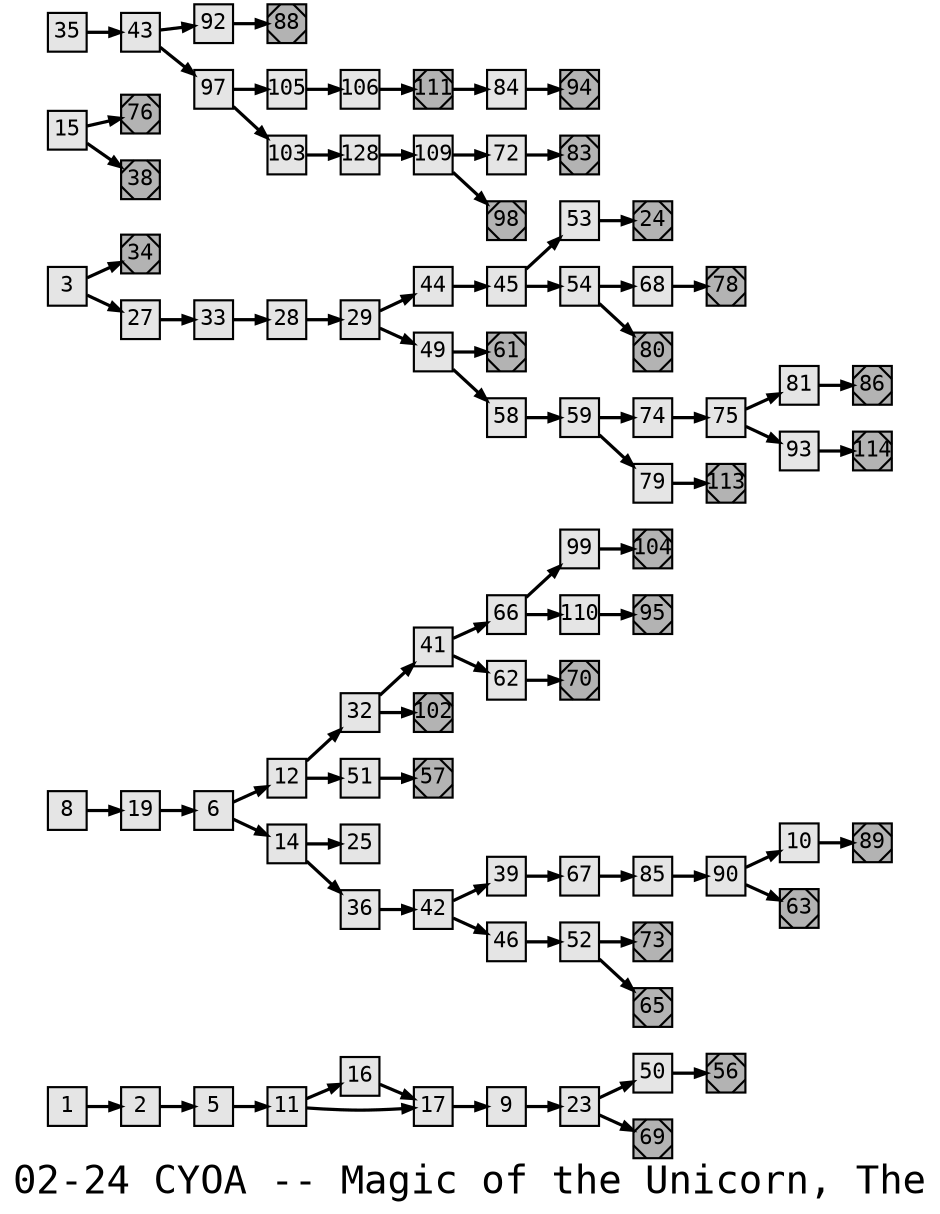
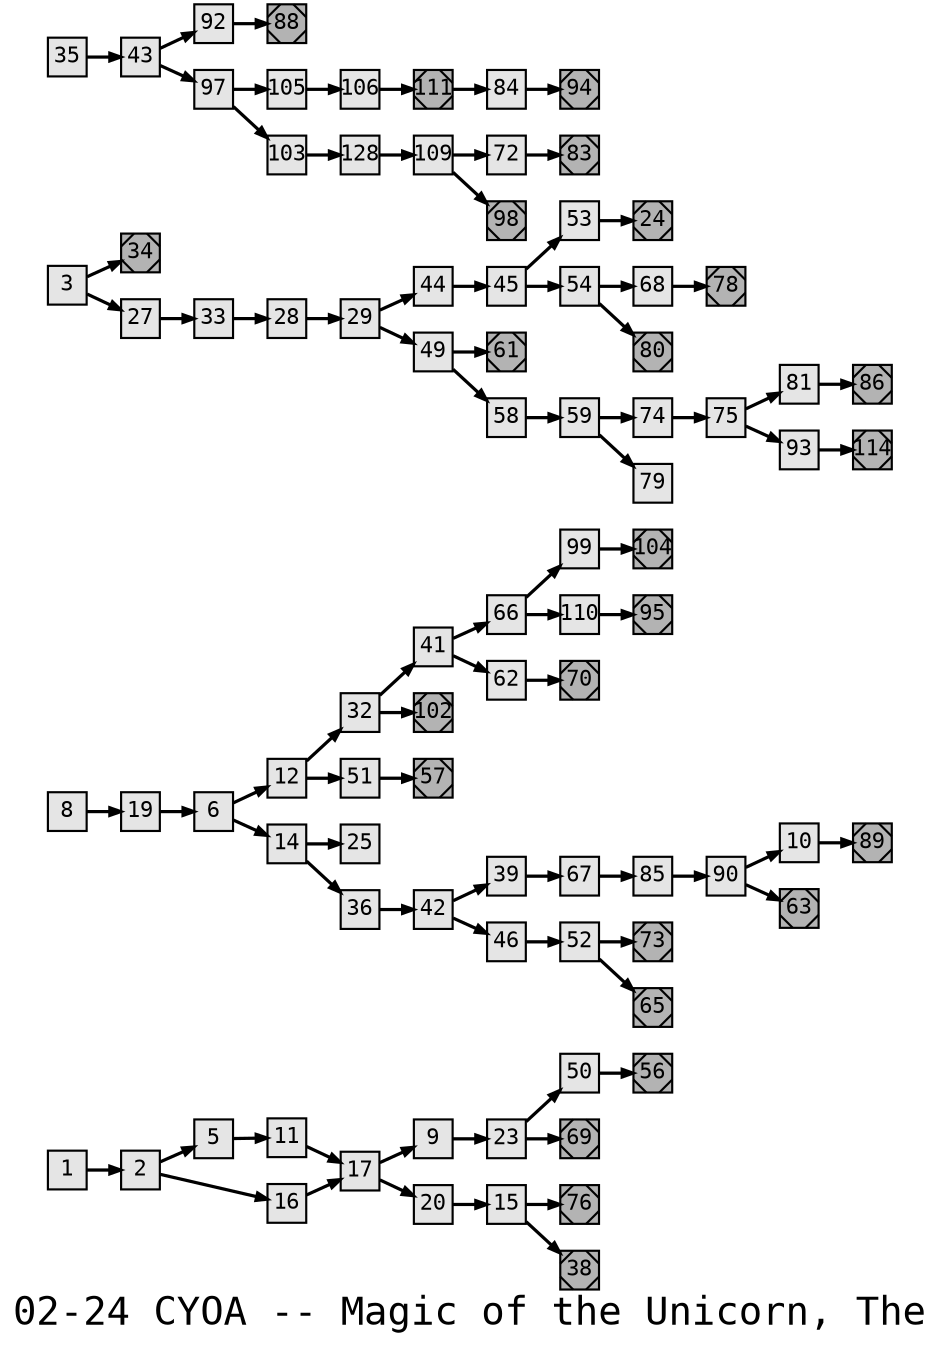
node "113": removed
edge "11" -> "16": now "2" -> "16"
node "20": added
